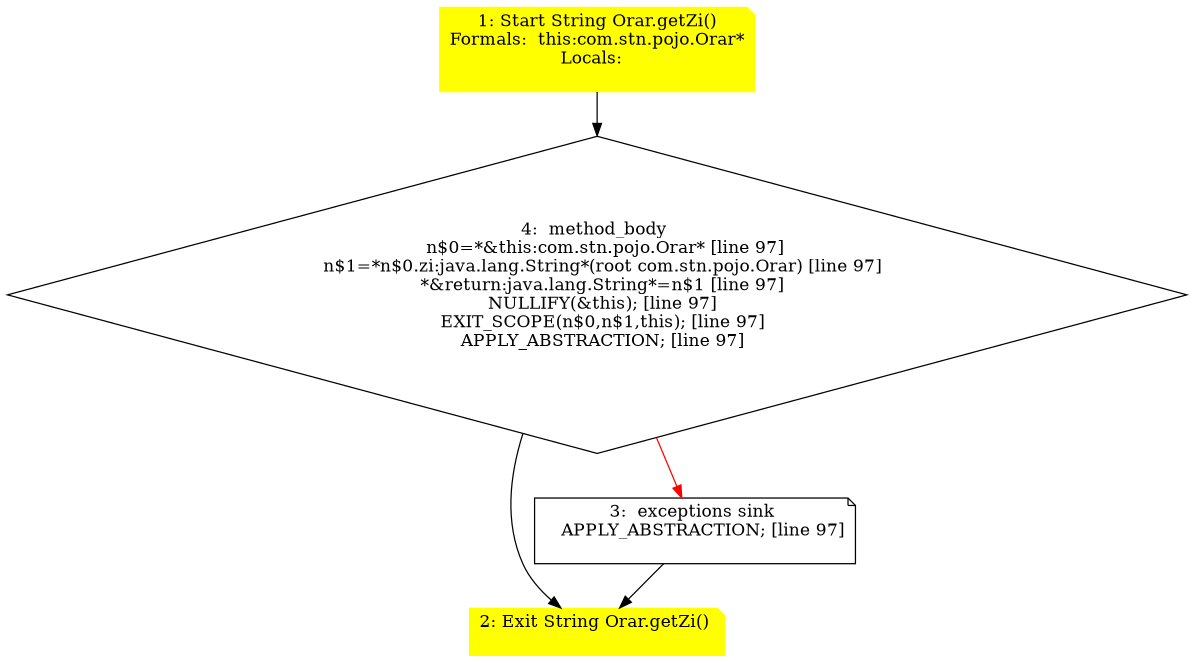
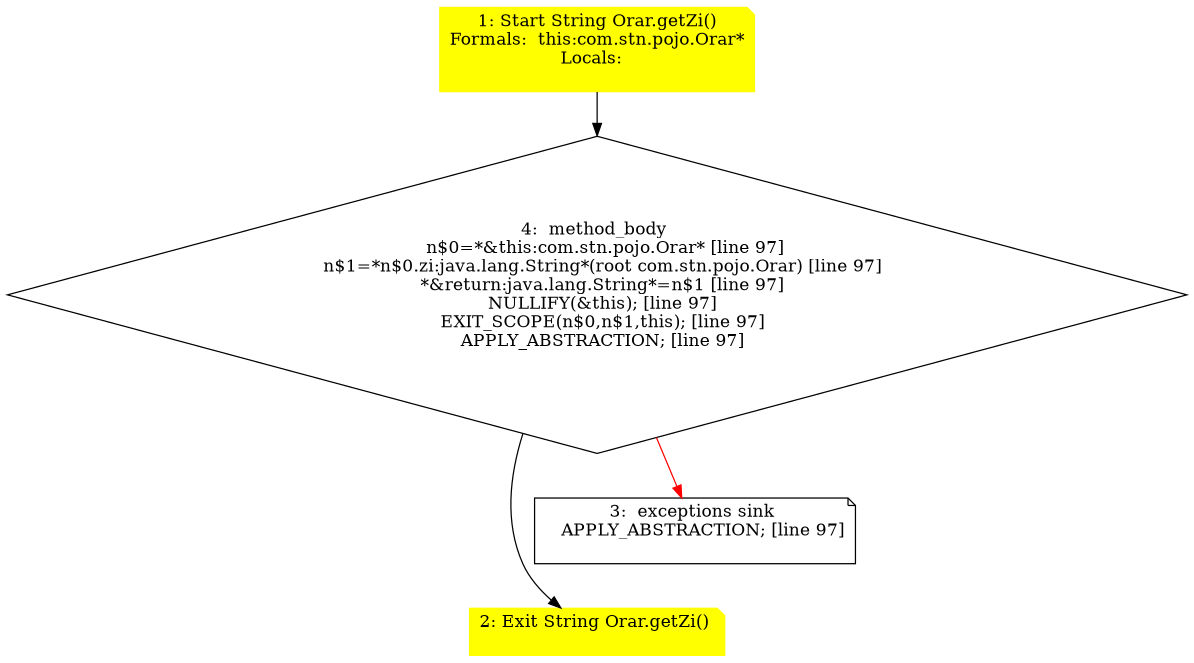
edge "3:  exceptions sink APPLY_ABSTRACTION; [line 97]" -> "2: Exit String Orar.getZi()": removed
